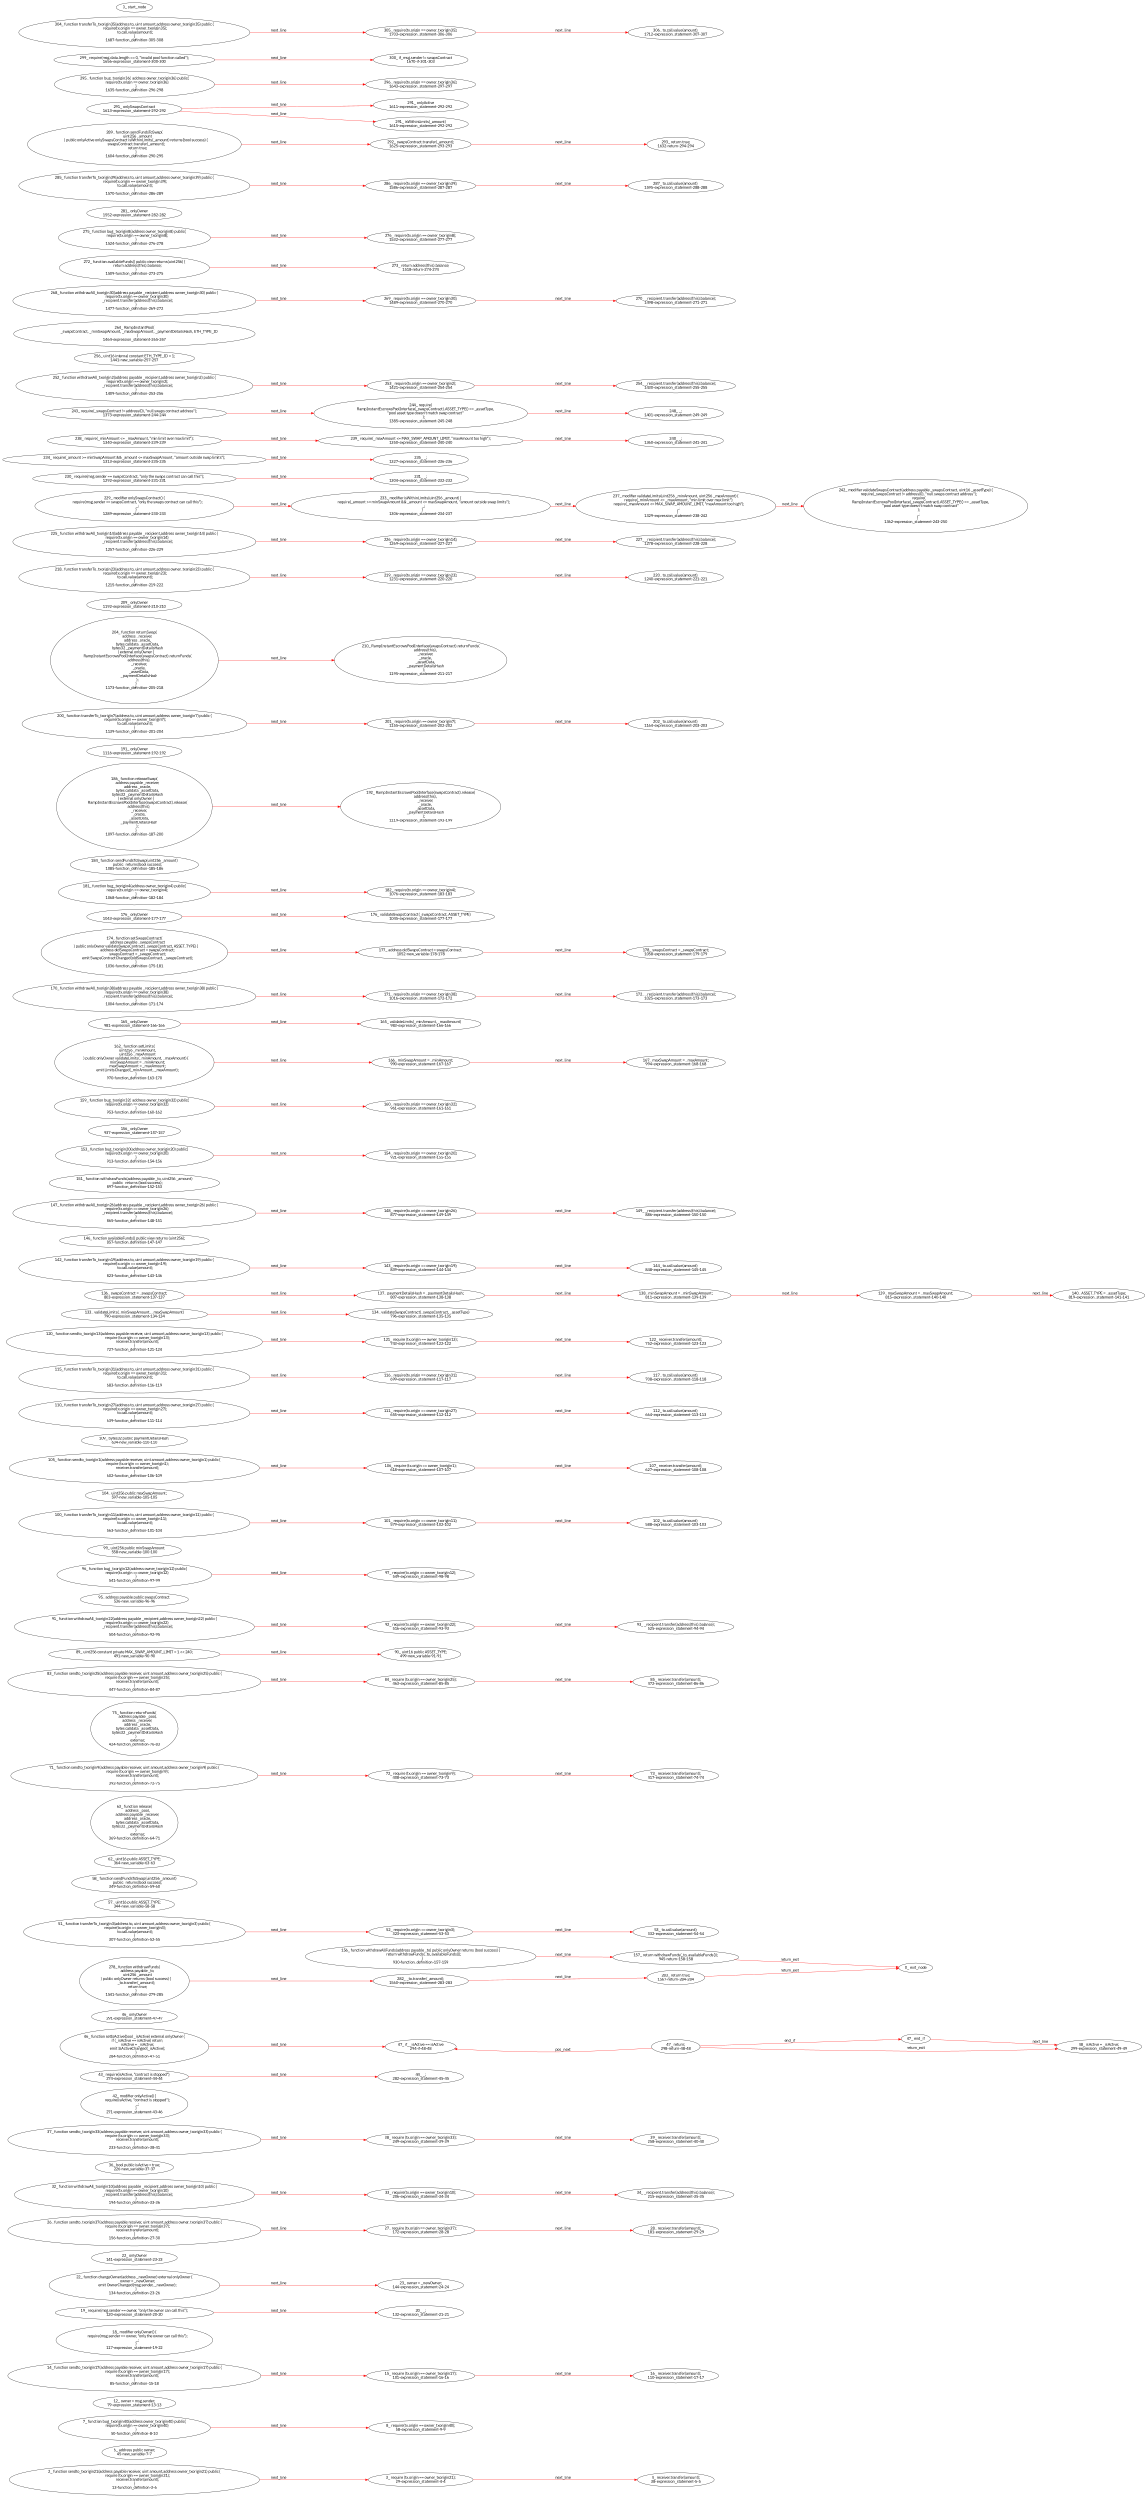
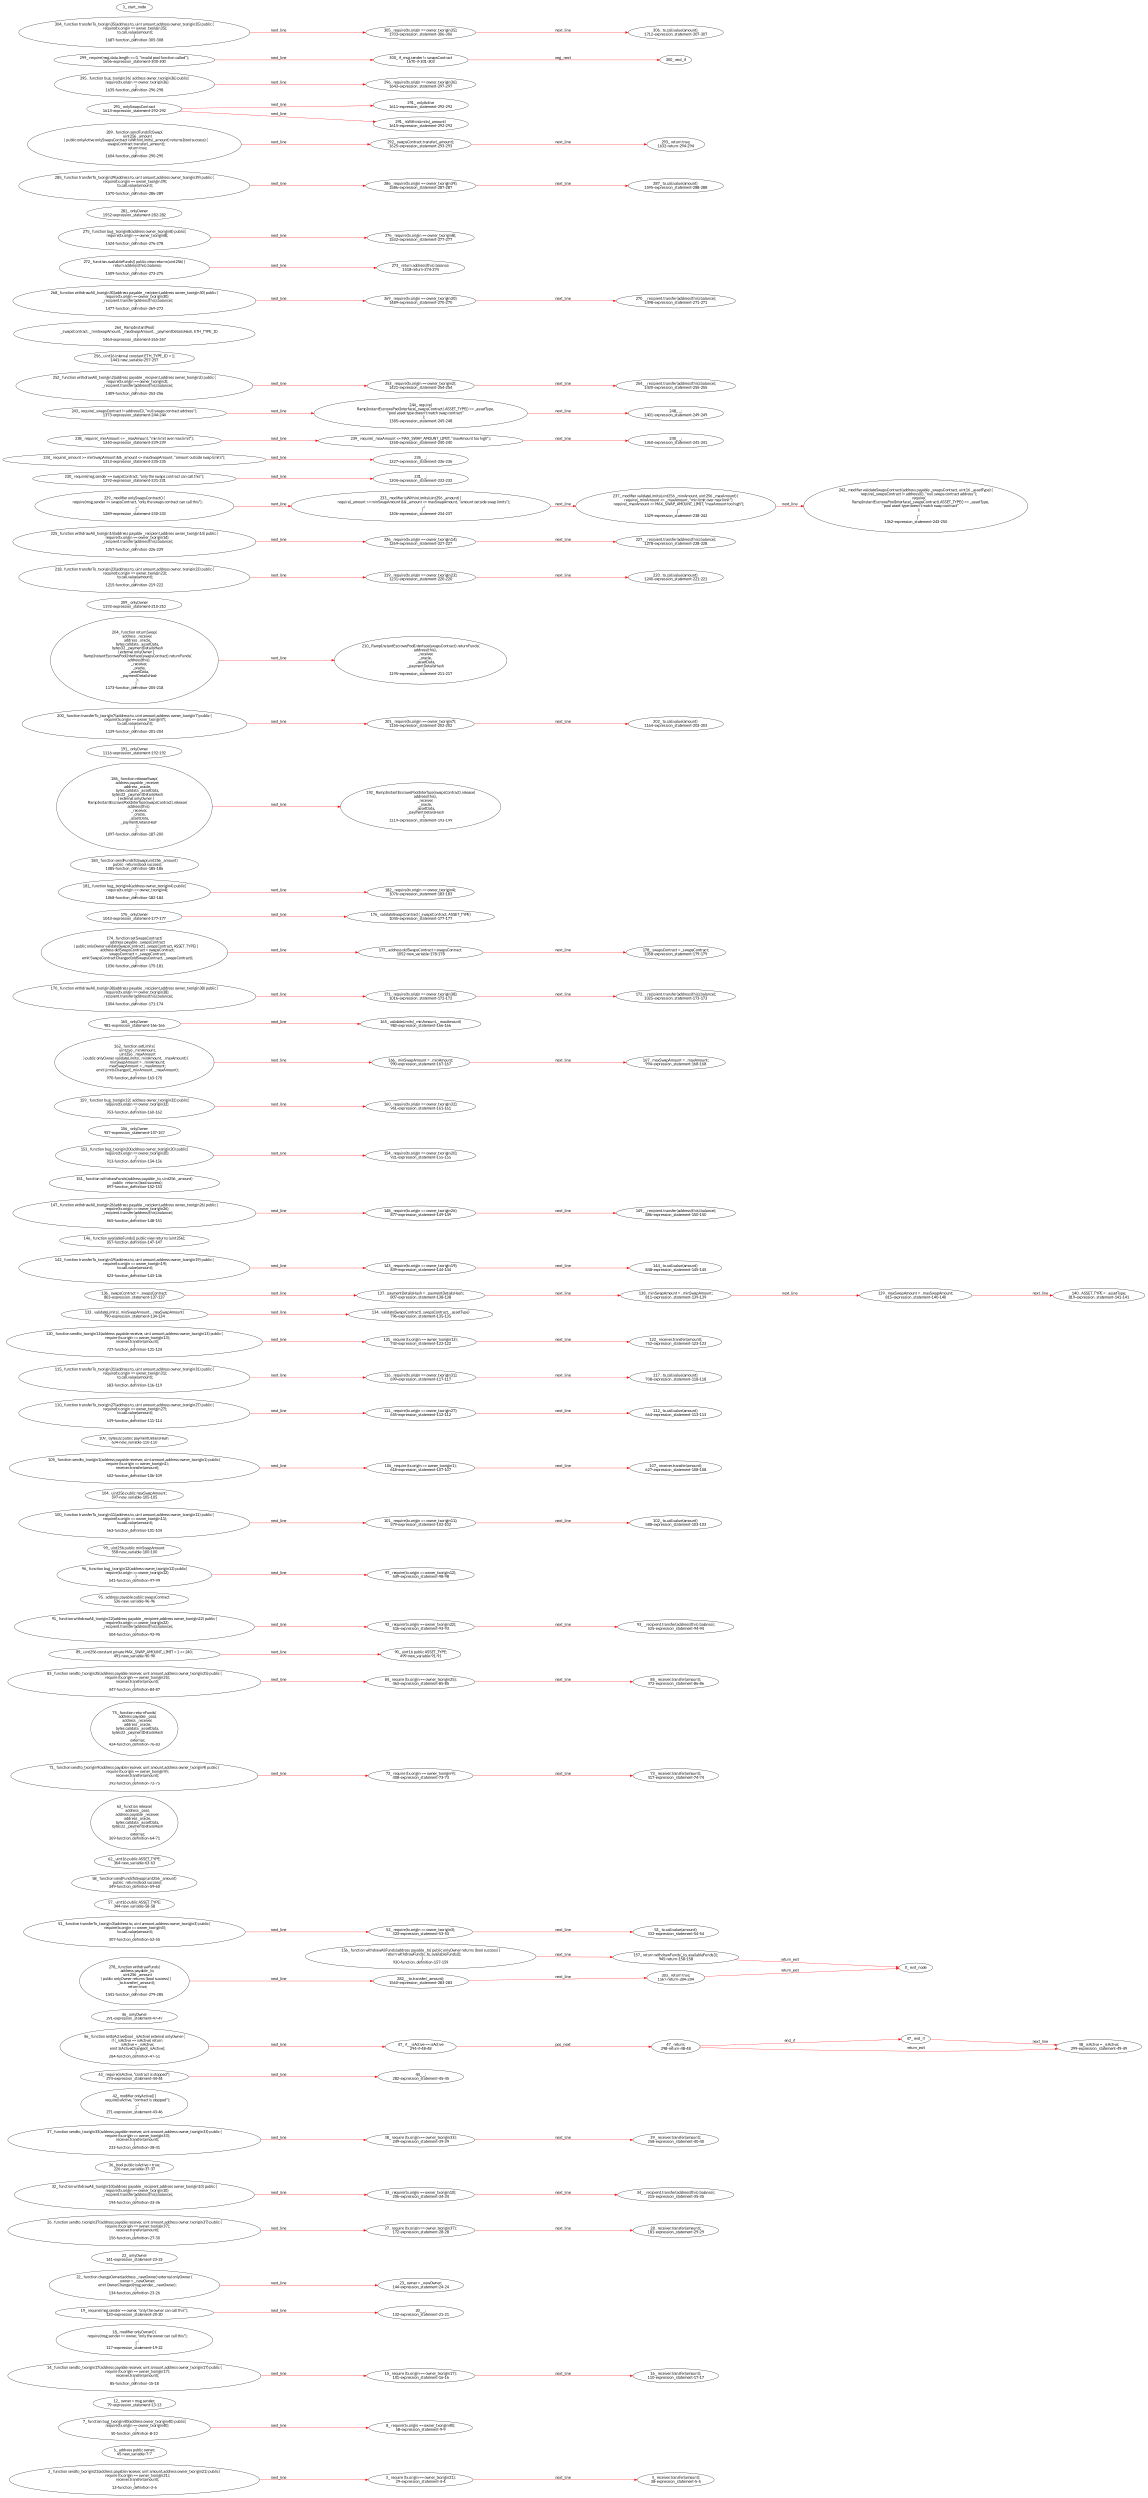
node "300_ end_if": added
edge "47_ return; 298-return-48-48" -> "47_ if__isActive == isActive 294-if-48-48": reversed
